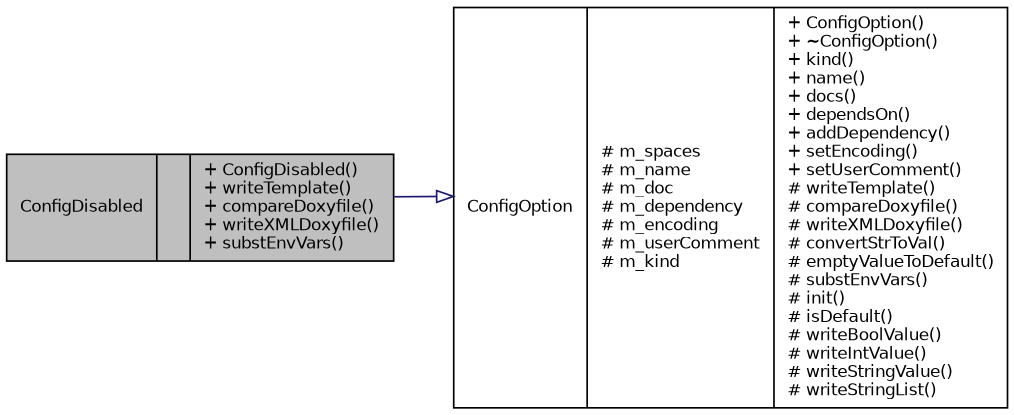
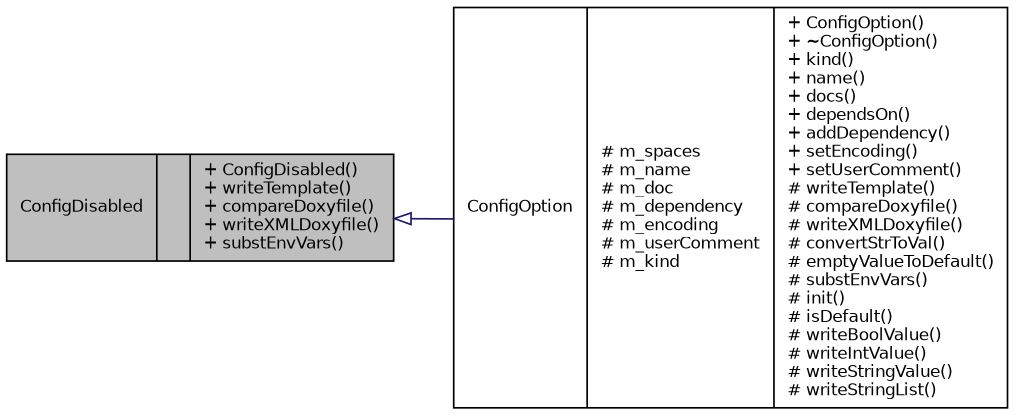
edge "ConfigDisabled" -> "ConfigOption": reversed
